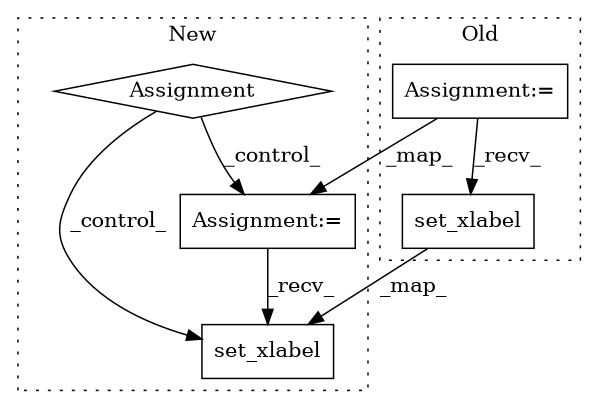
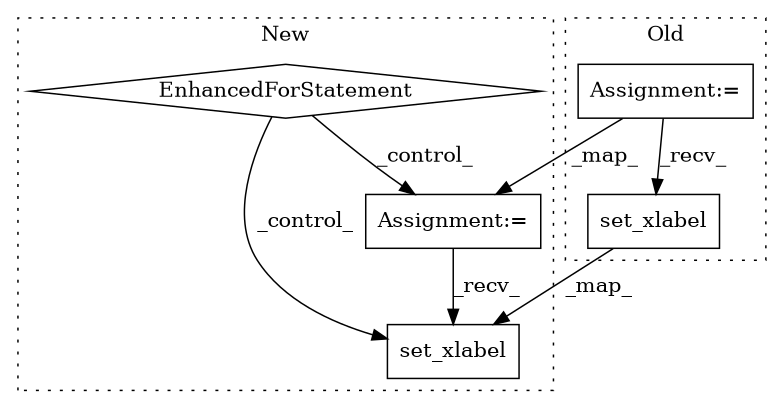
node "Assignment": label "Assignment" -> "EnhancedForStatement"
